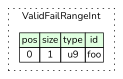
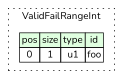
node "pos": text "u9" -> "u1"
